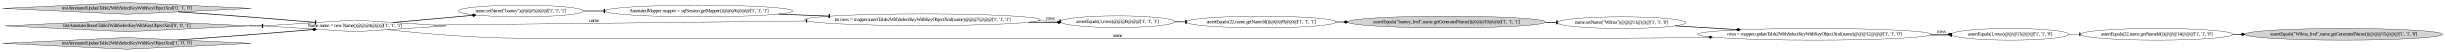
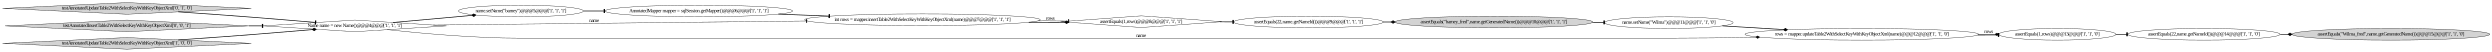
node "assertEquals(1,rows)@@@8@@@['1', '1', '1']": shape ellipse -> diamond
edge "assertEquals(1,rows)@@@13@@@['1', '1', '0']" -> "assertEquals(22,name.getNameId())@@@14@@@['1', '1', '0']": style solid -> bold
